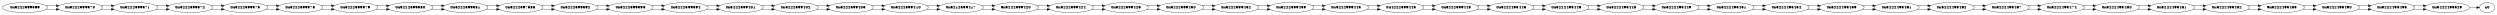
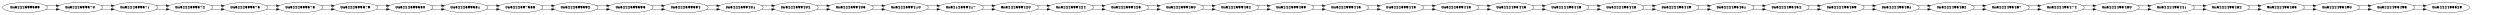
node "0x4222399445": label "0x4222399445" -> "0x3222399445"
node "0x3222493481": label "0x3222493481" -> "0x3222493441"
node "n0": removed
